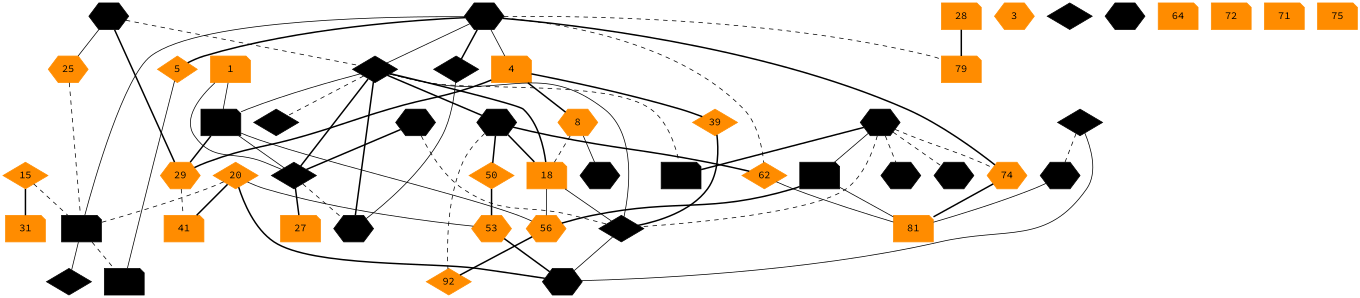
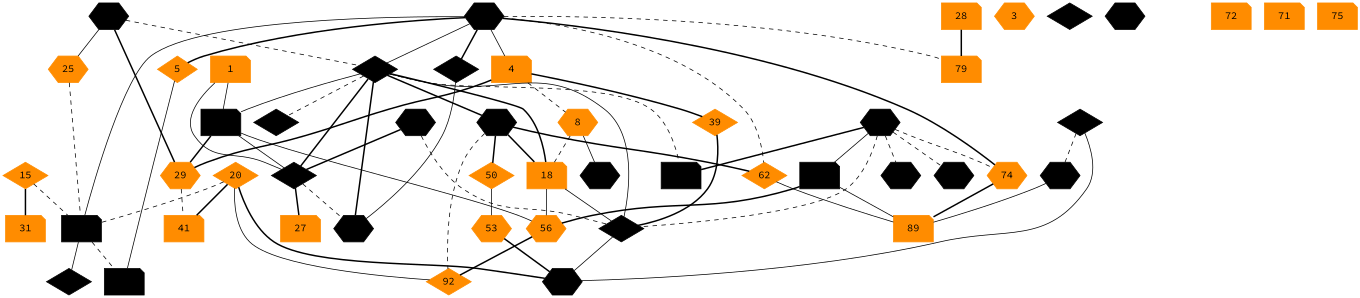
node "64": removed
edge "4" -- "8": style bold -> dashed
edge "50" -- "53": style bold -> solid
edge "20" -- "53": now "20" -- "92"
node "81": label "81" -> "89"
